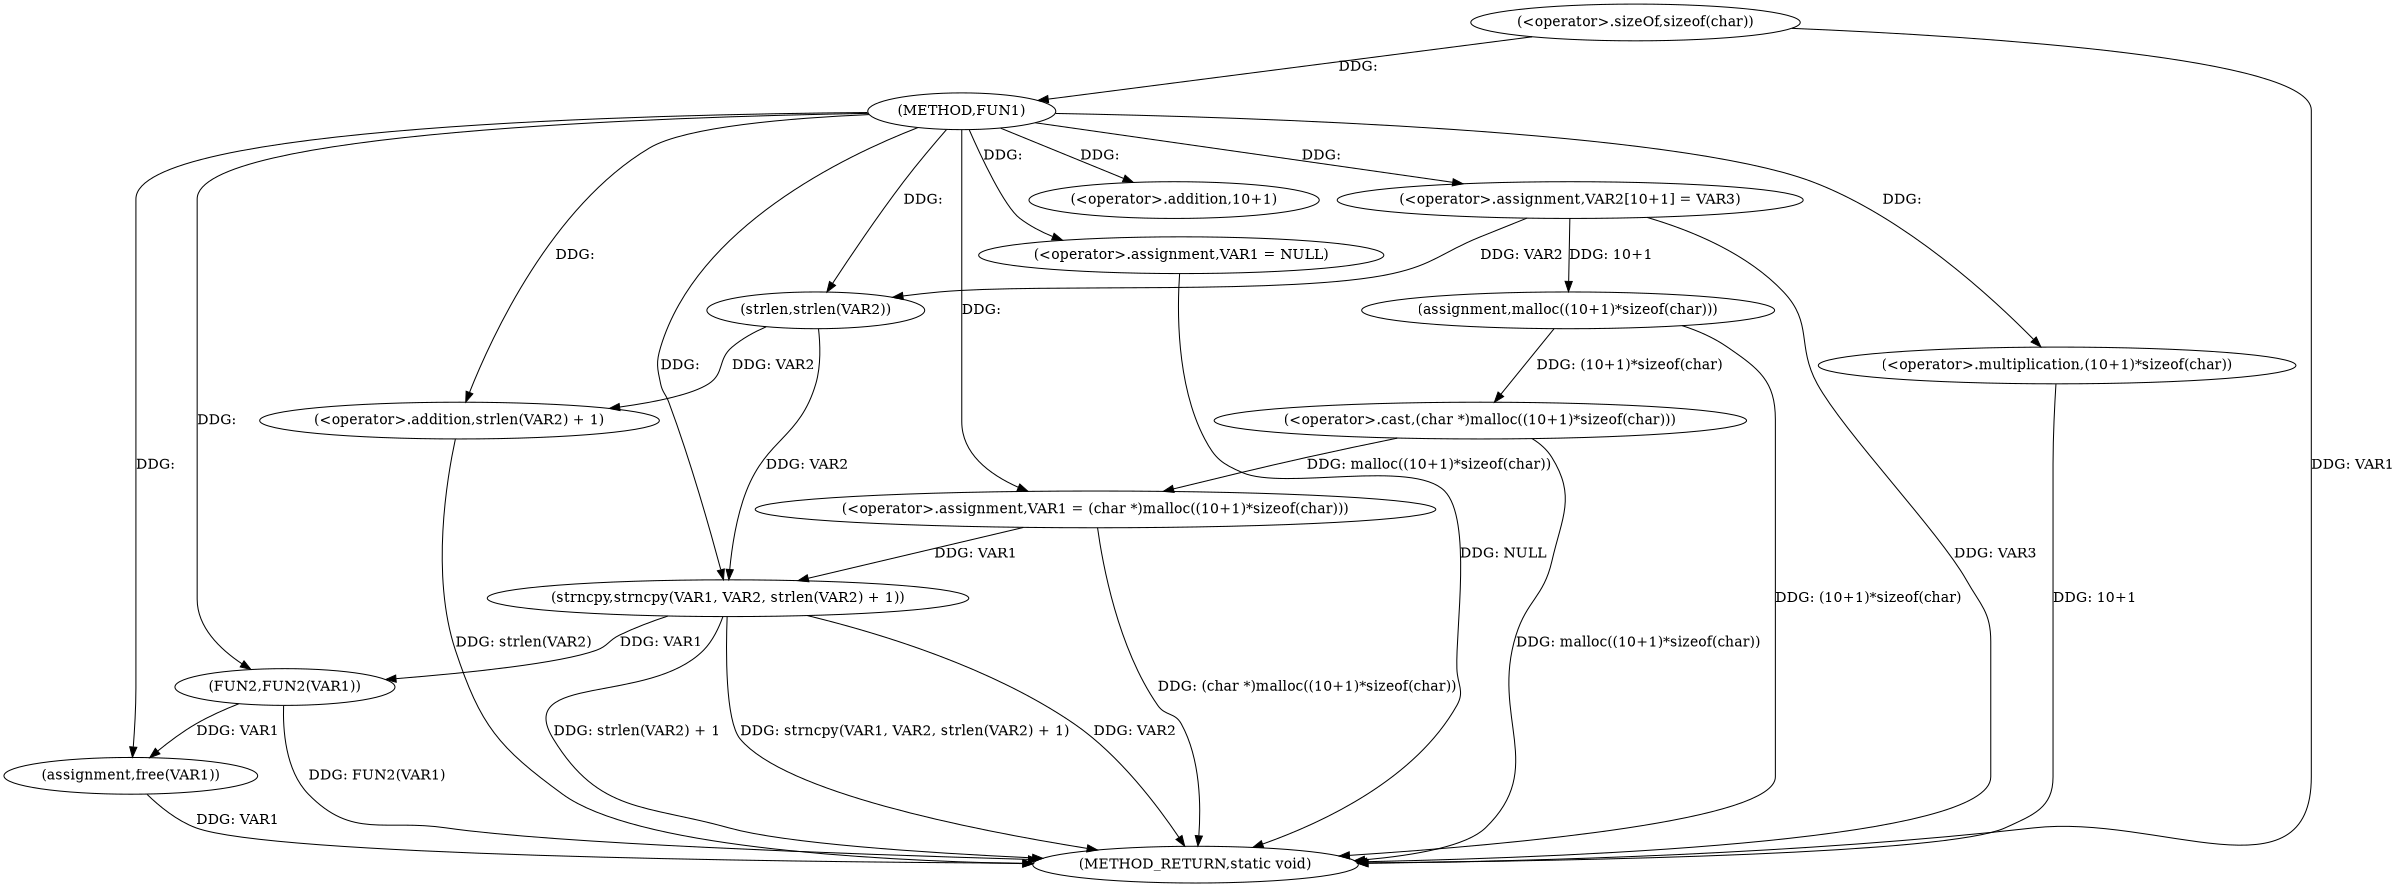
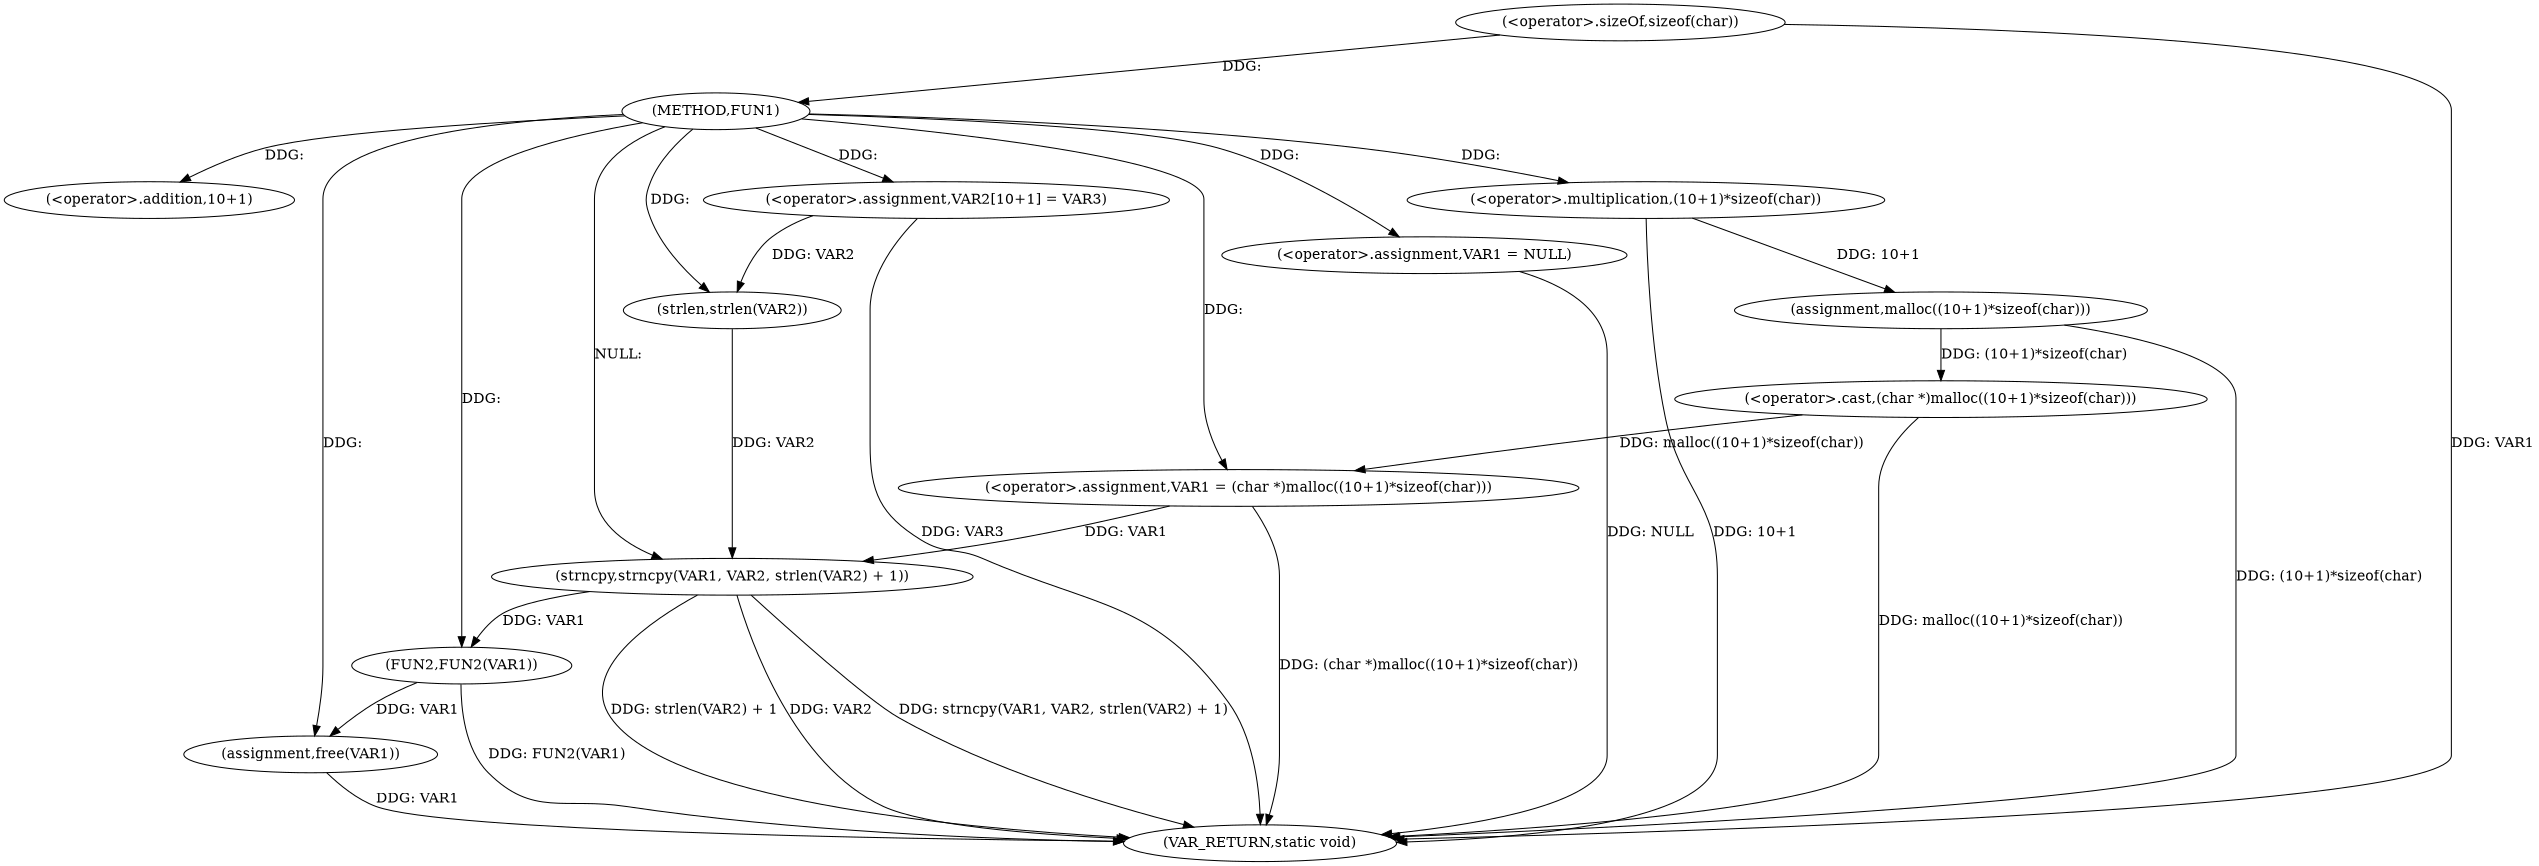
edge "(<operator>.assignment,VAR2[10+1] = VAR3)" -> "(assignment,malloc((10+1)*sizeof(char)))": now "(<operator>.multiplication,(10+1)*sizeof(char))" -> "(assignment,malloc((10+1)*sizeof(char)))"
edge "(METHOD,FUN1)" -> "(strncpy,strncpy(VAR1, VAR2, strlen(VAR2) + 1))": label "DDG: " -> "NULL: "
node "(<operator>.addition,strlen(VAR2) + 1)": removed
node "(METHOD_RETURN,static void)": label "(METHOD_RETURN,static void)" -> "(VAR_RETURN,static void)"
